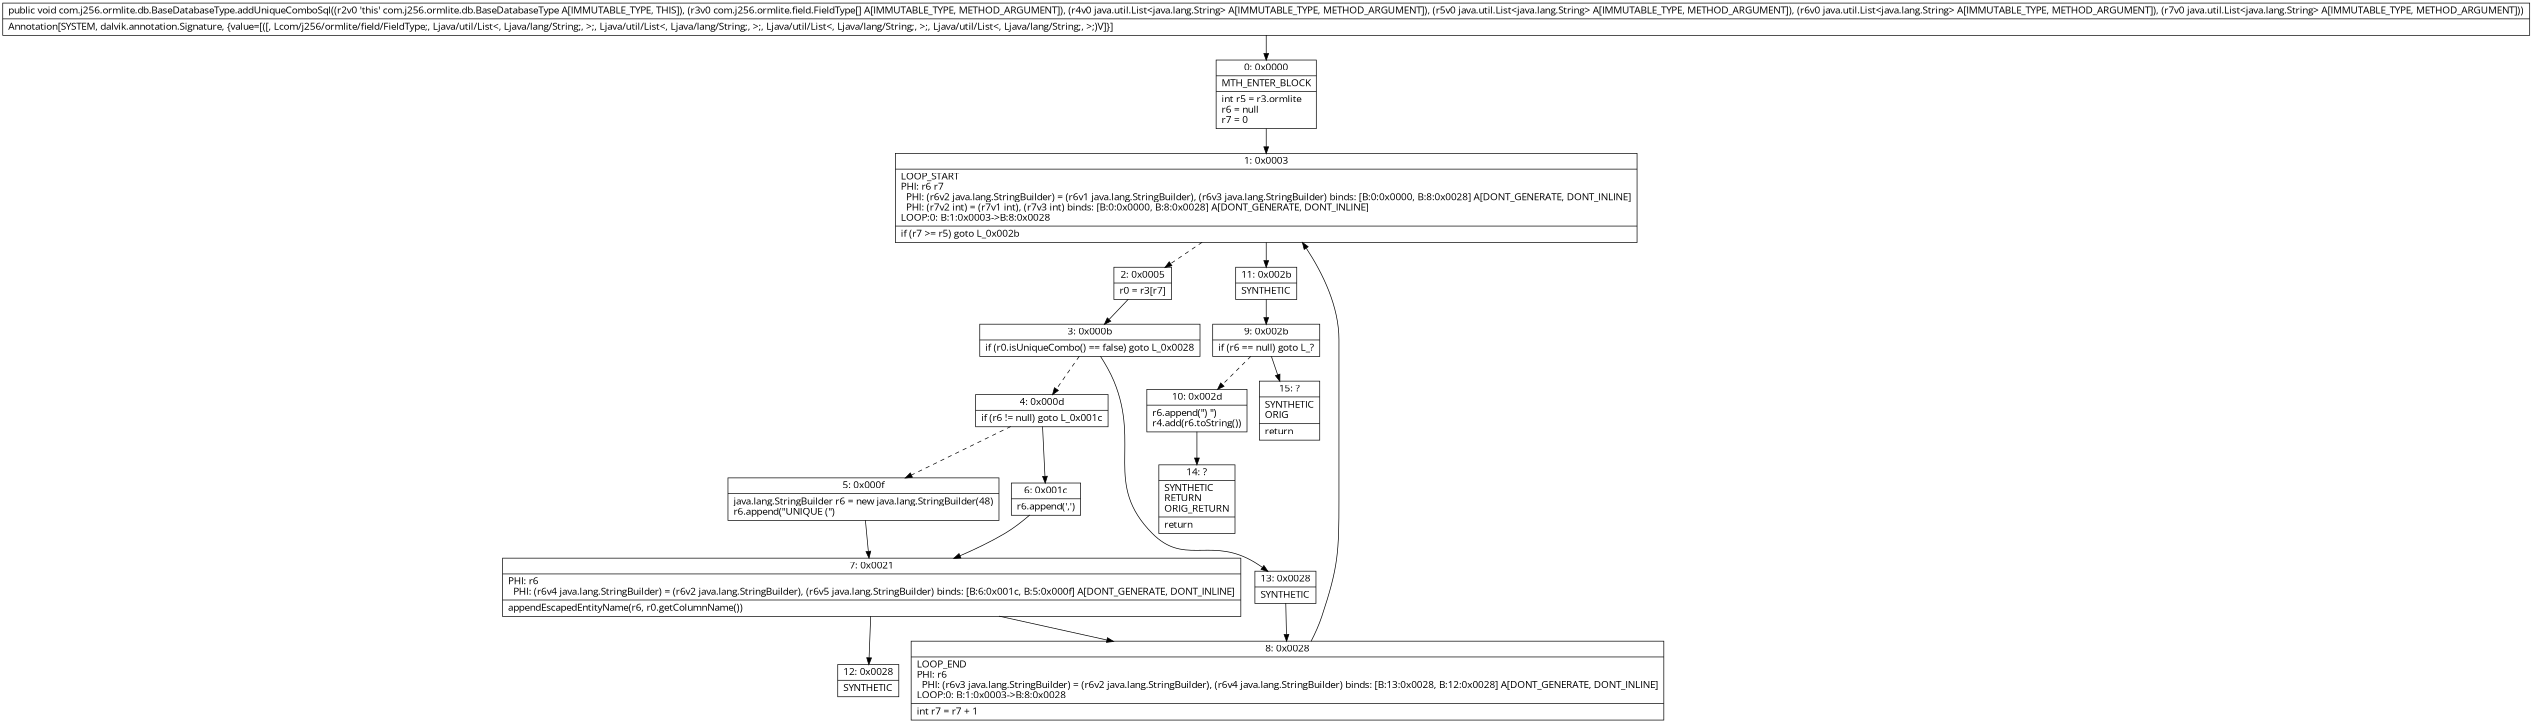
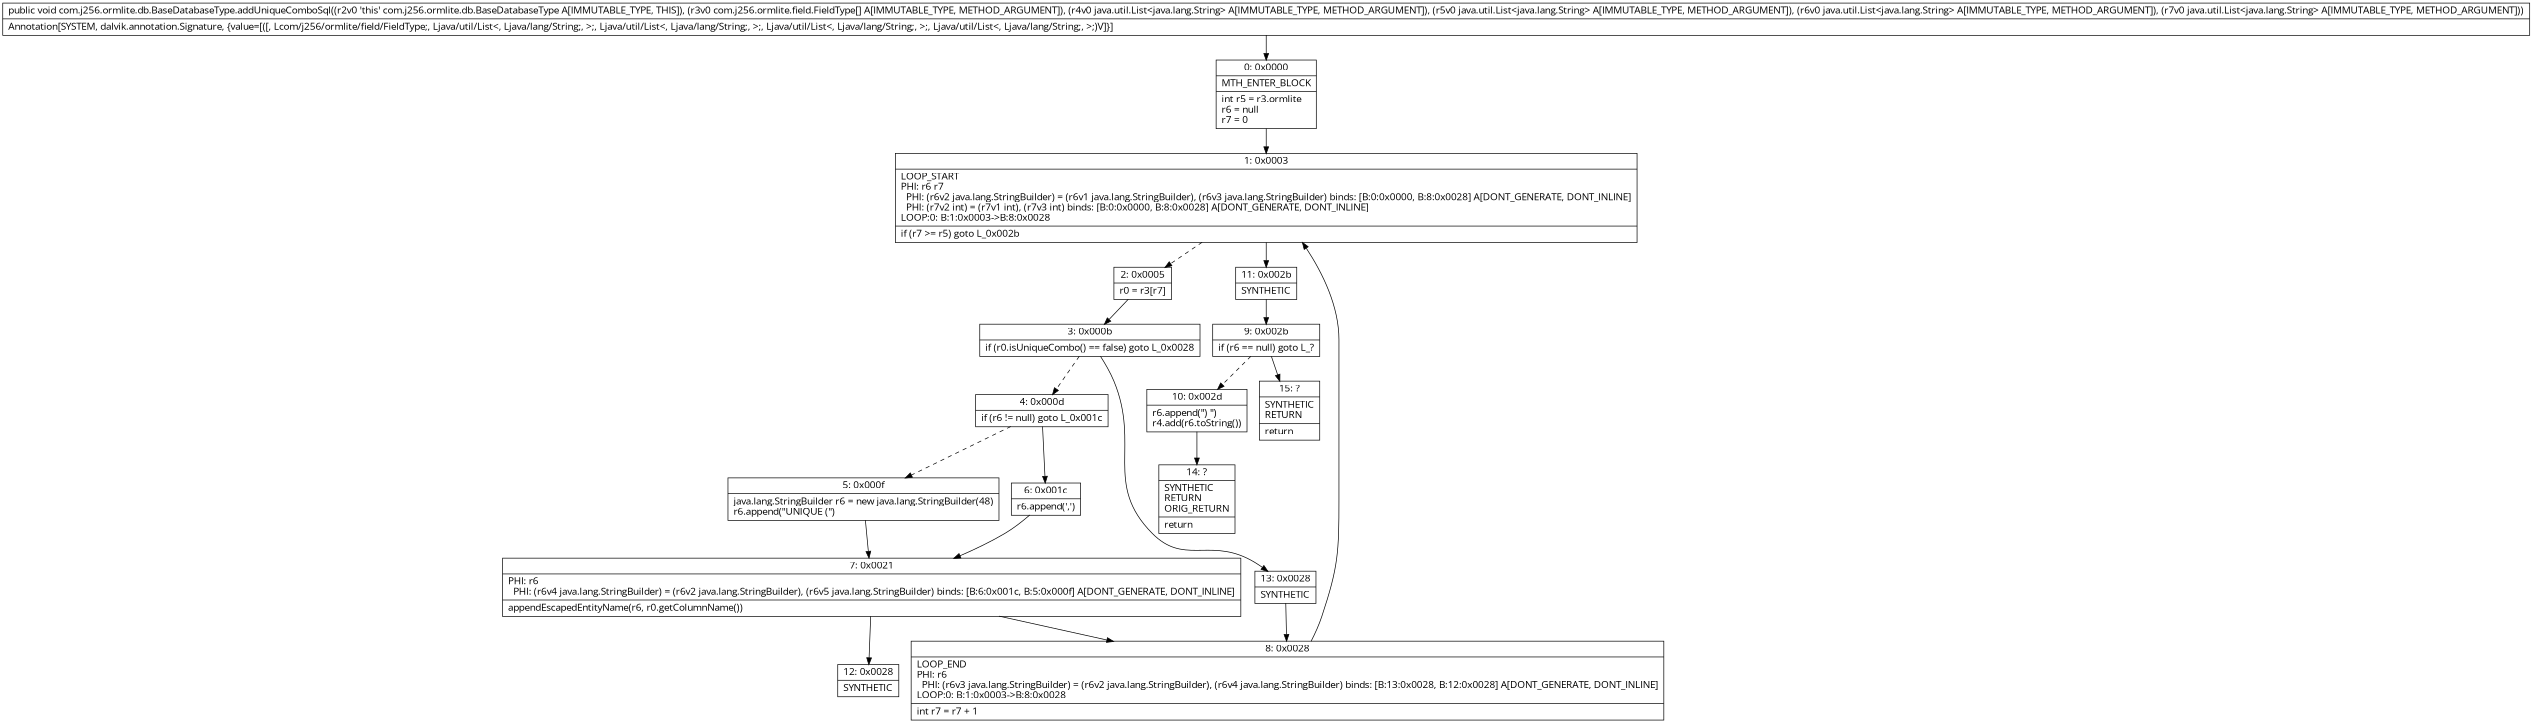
node "15: ?": text "ORIG" -> "RETURN"
